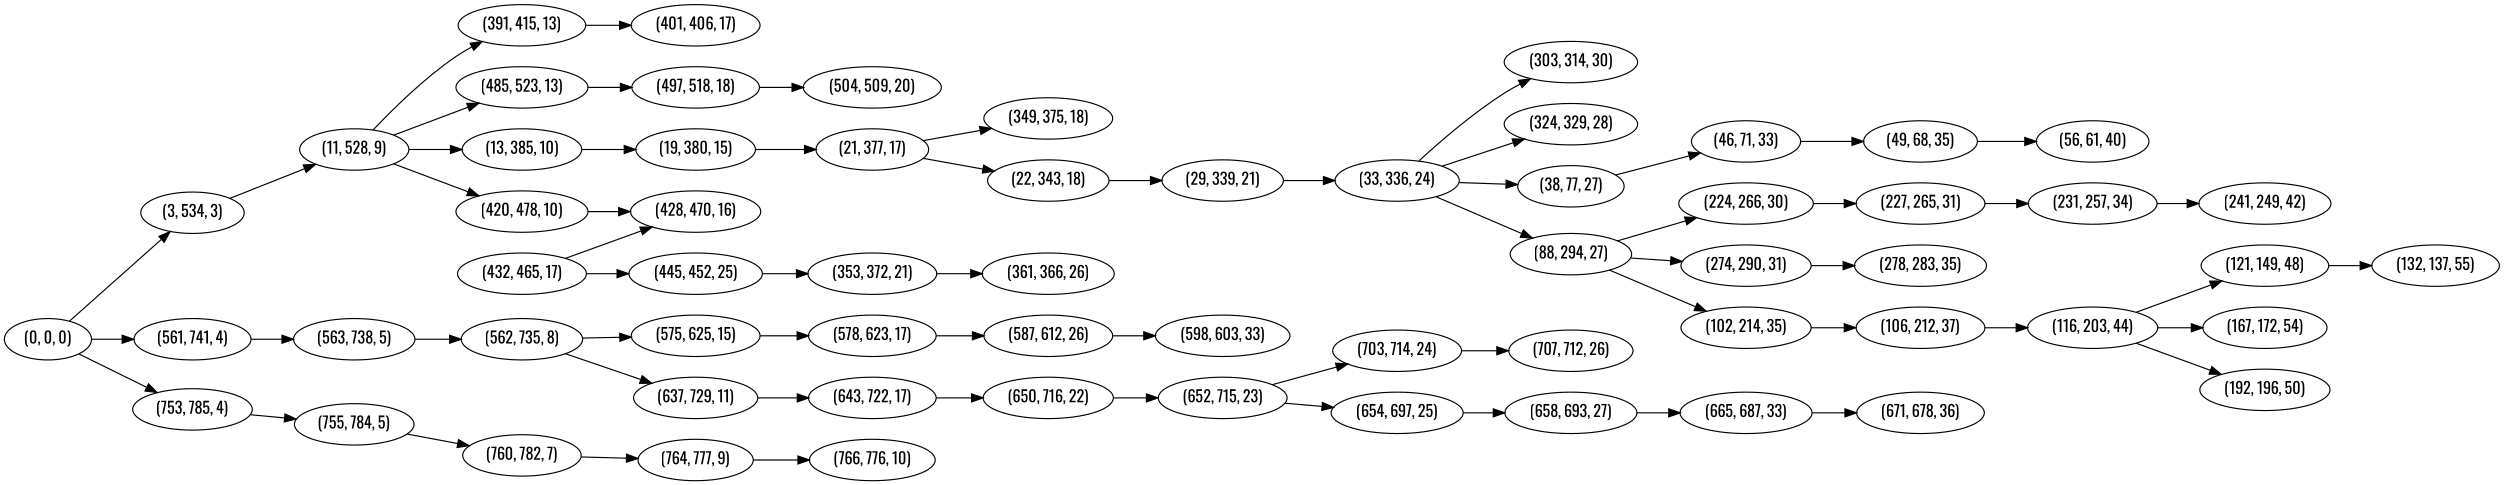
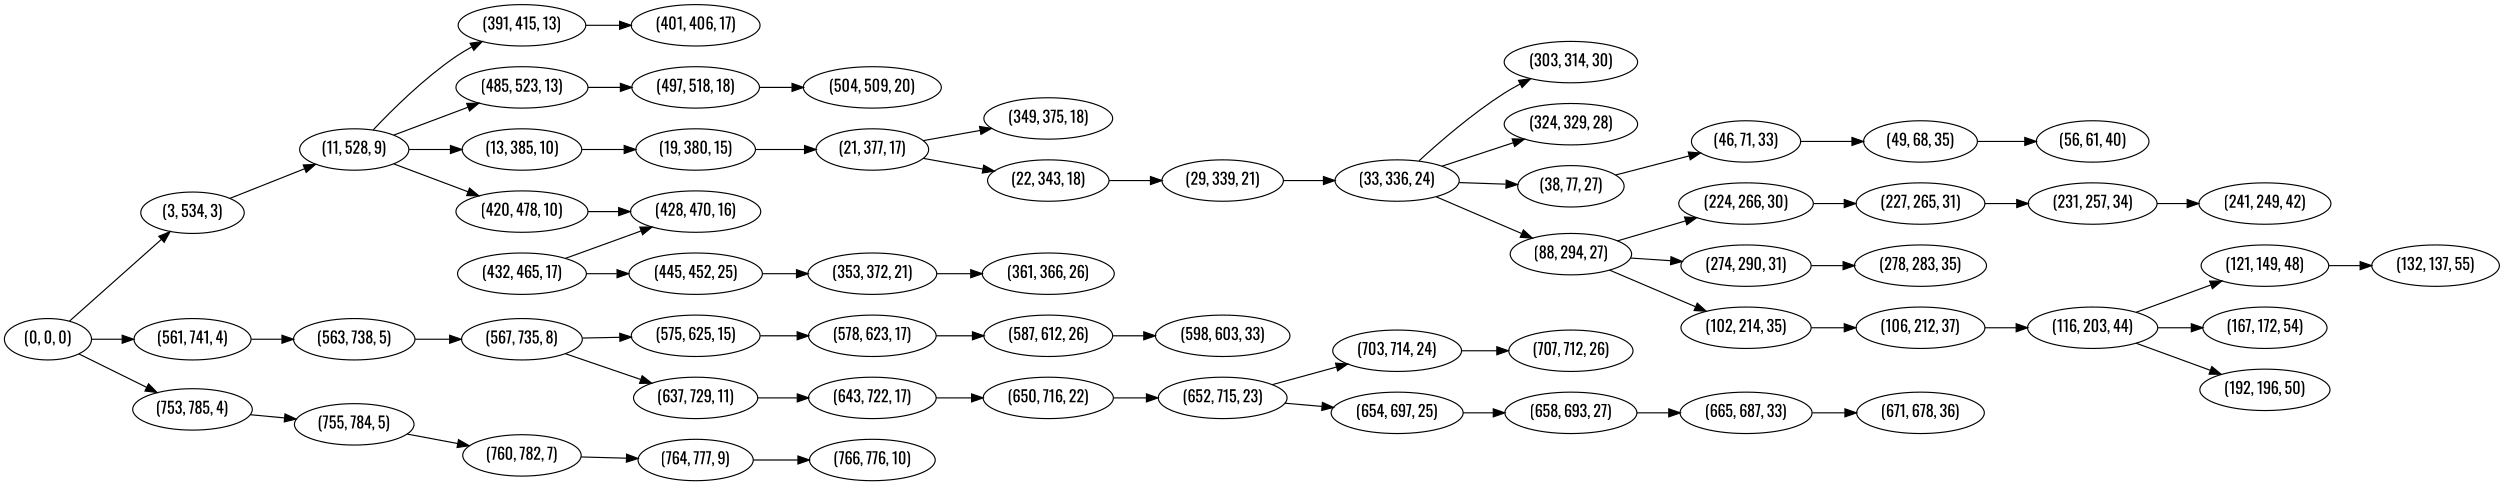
node "(562, 735, 8)": label "(562, 735, 8)" -> "(567, 735, 8)"
